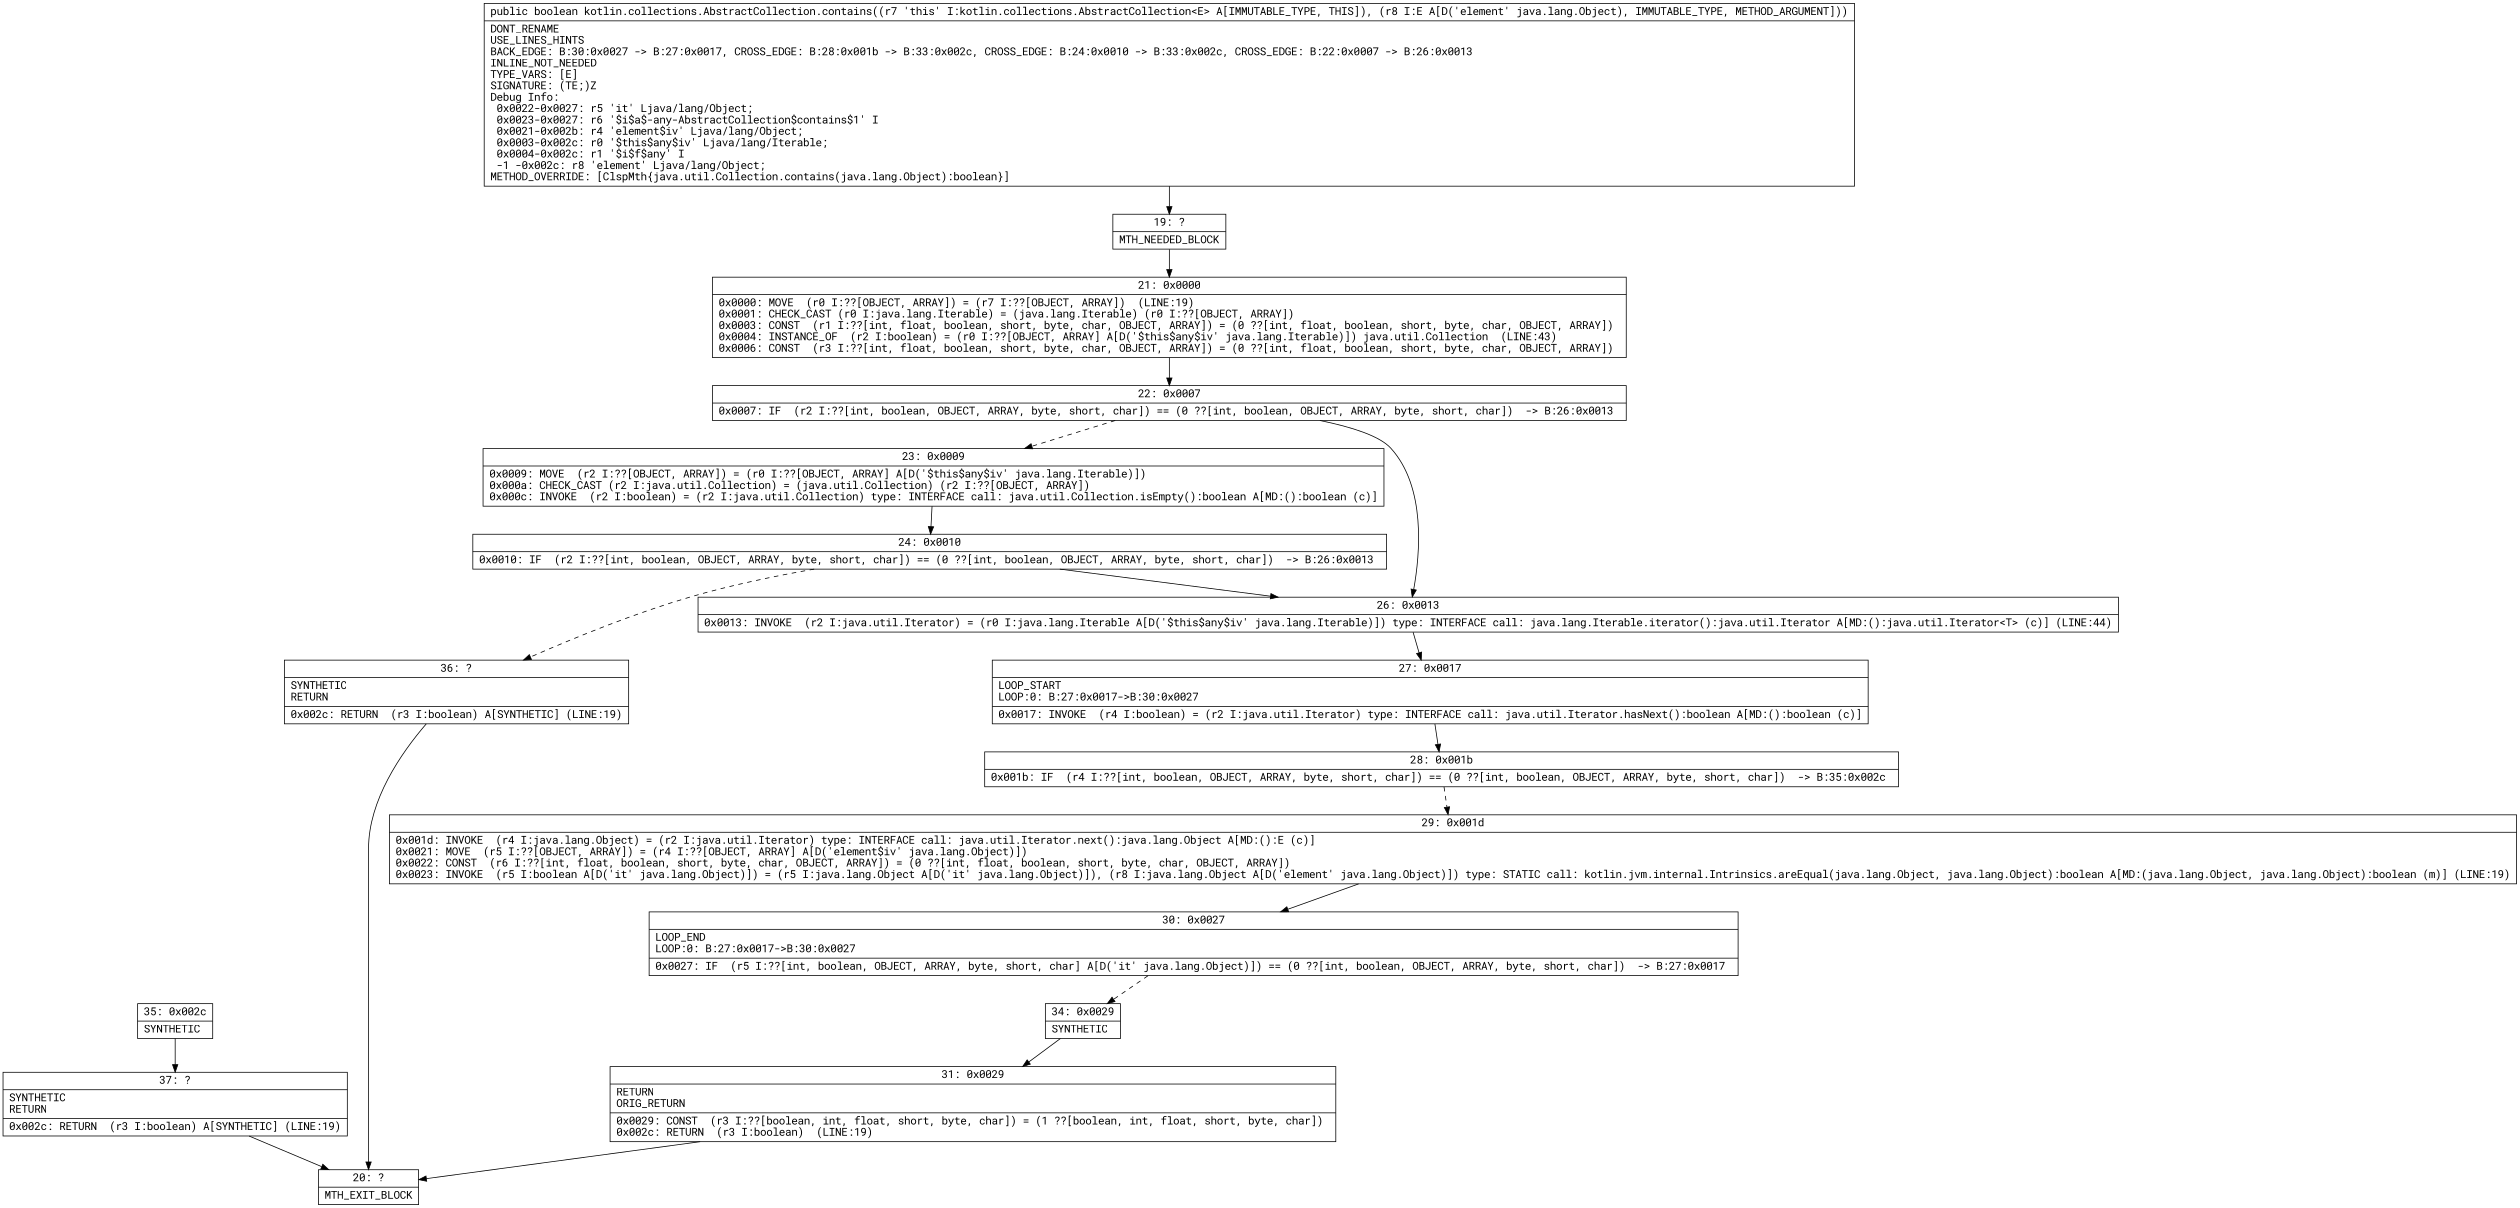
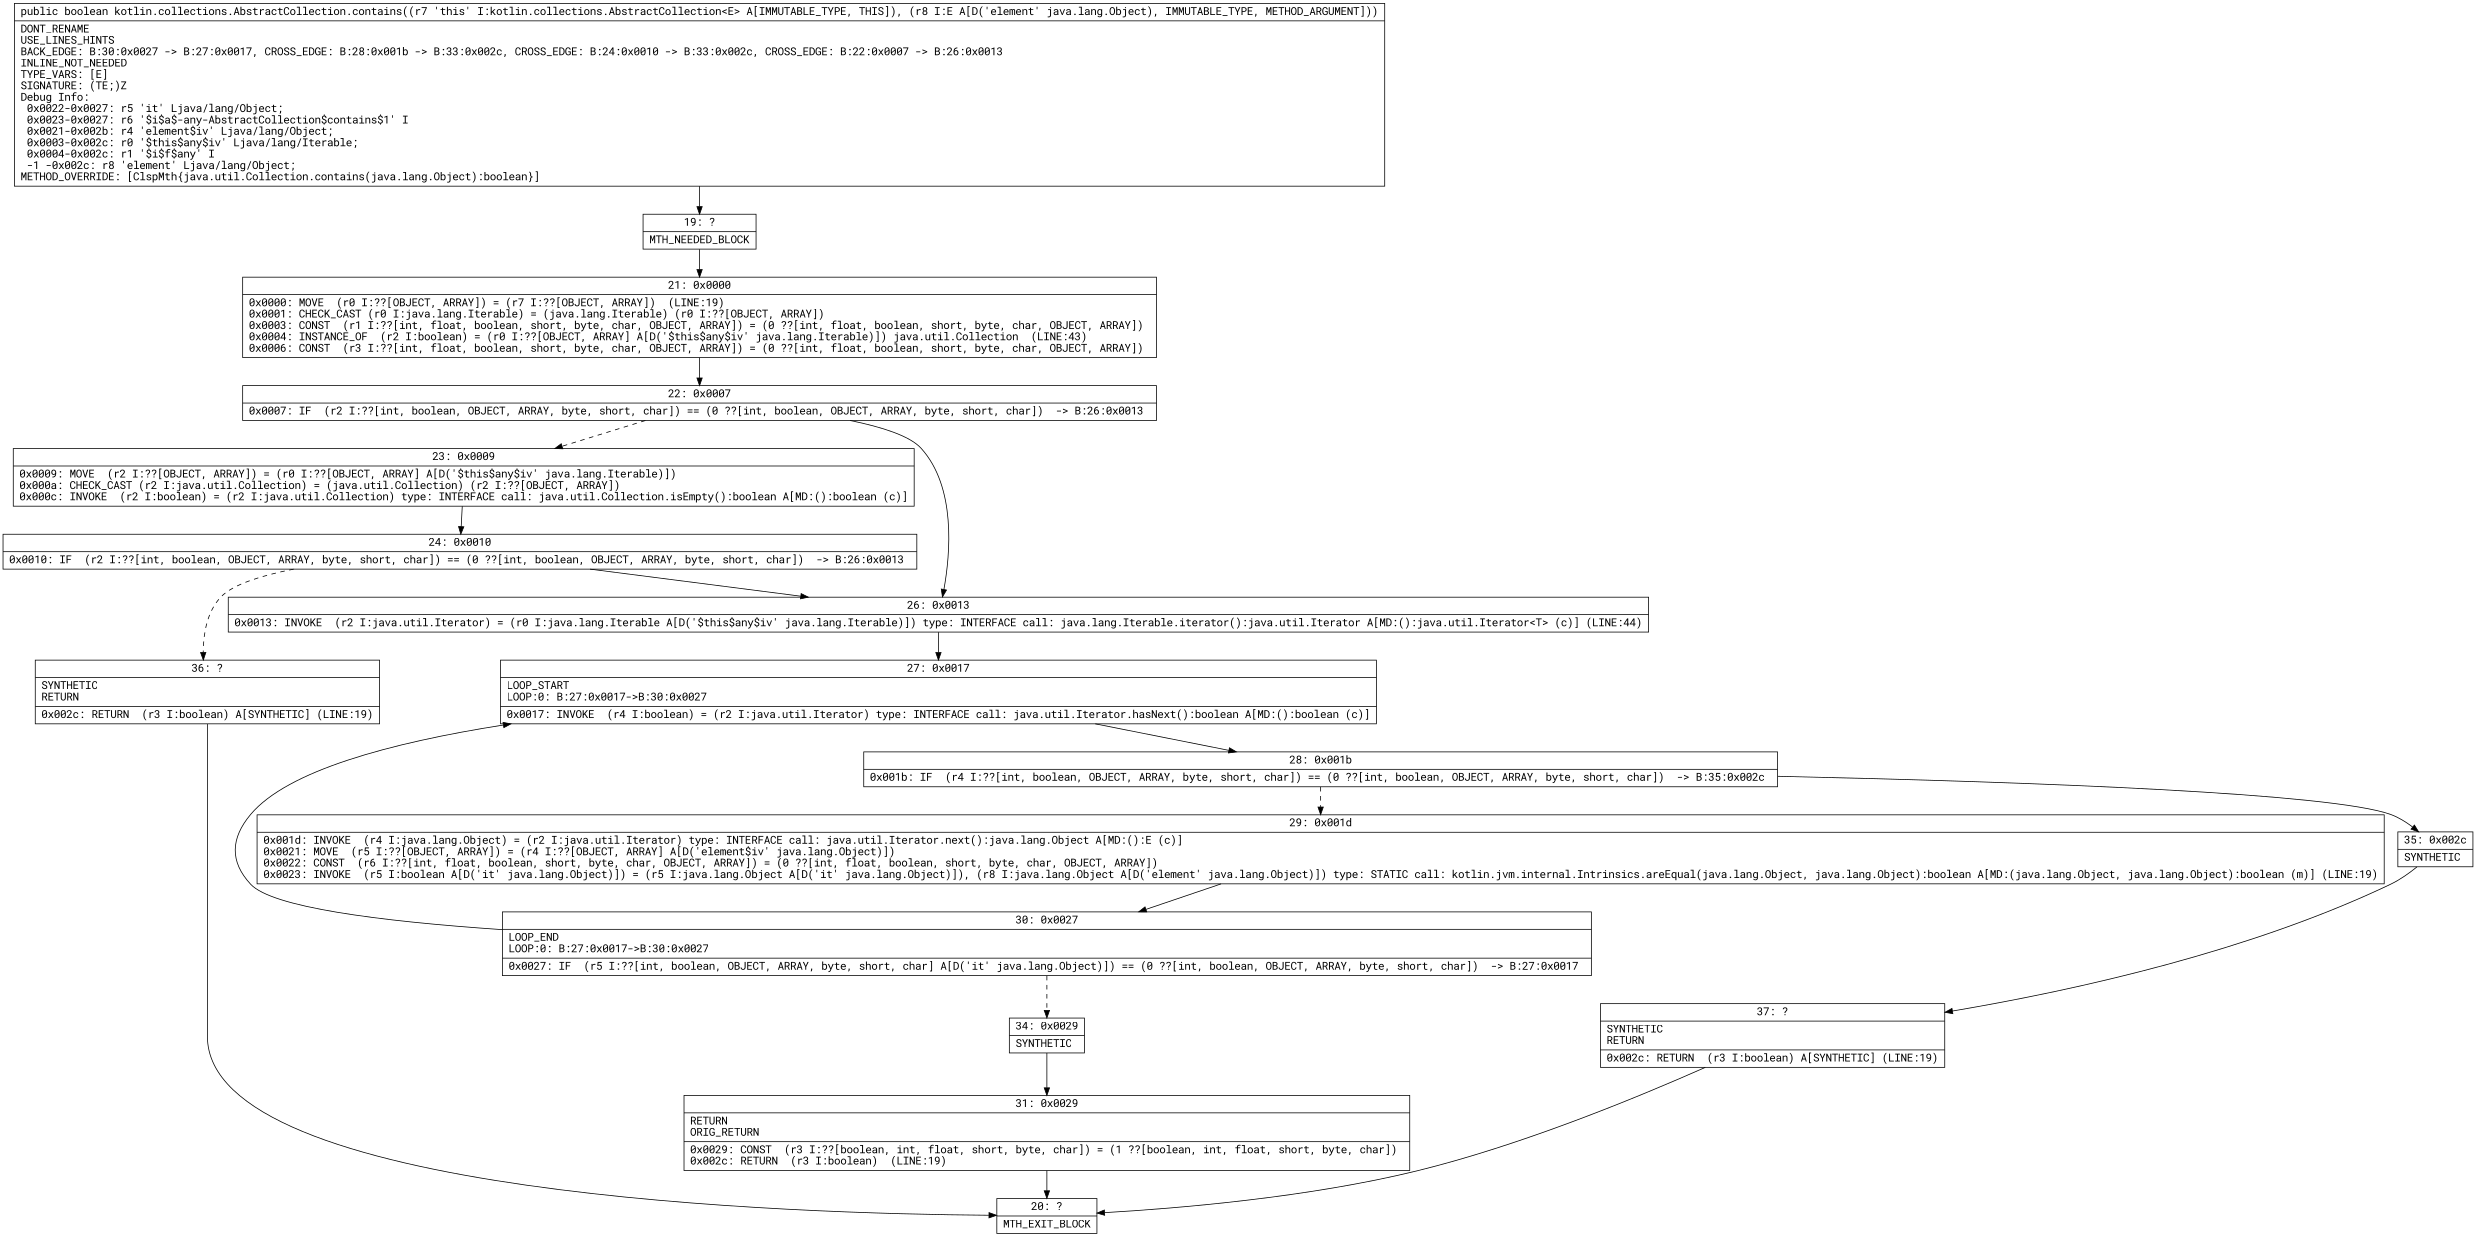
edge "28: 0x001b" -> "35: 0x002c": added
edge "30: 0x0027" -> "27: 0x0017": added
